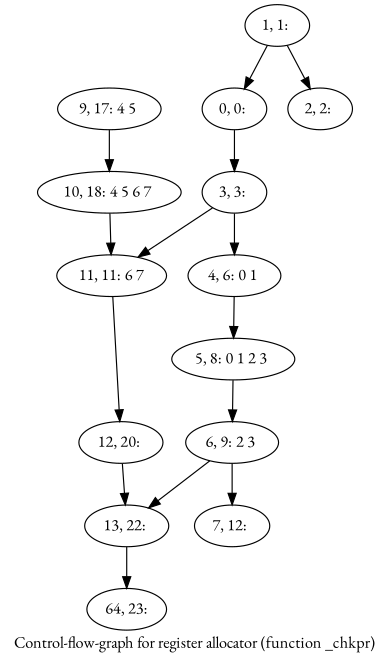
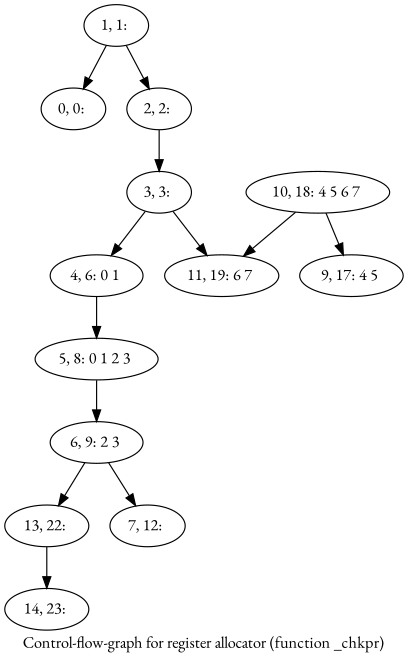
edge "9, 17: 4 5" -> "10, 18: 4 5 6 7": reversed
edge "0, 0:" -> "3, 3:": now "2, 2:" -> "3, 3:"
node "11, 11: 6 7": label "11, 11: 6 7" -> "11, 19: 6 7"
node "12, 20:": removed
node "64, 23:": label "64, 23:" -> "14, 23:"
